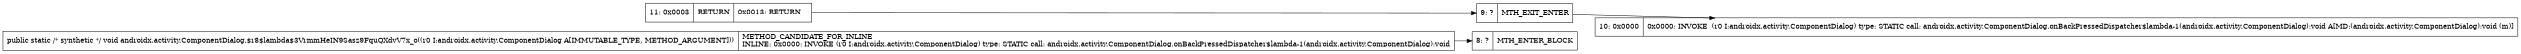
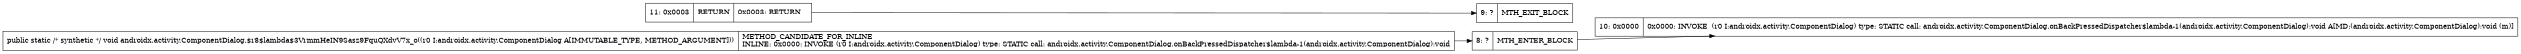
node "11: 0x0003": text "0x0013: RETURN" -> "0x0003: RETURN"
node "9: ?": text "MTH_EXIT_ENTER" -> "MTH_EXIT_BLOCK"
edge "9: ?" -> "10: 0x0000": now "8: ?" -> "10: 0x0000"
